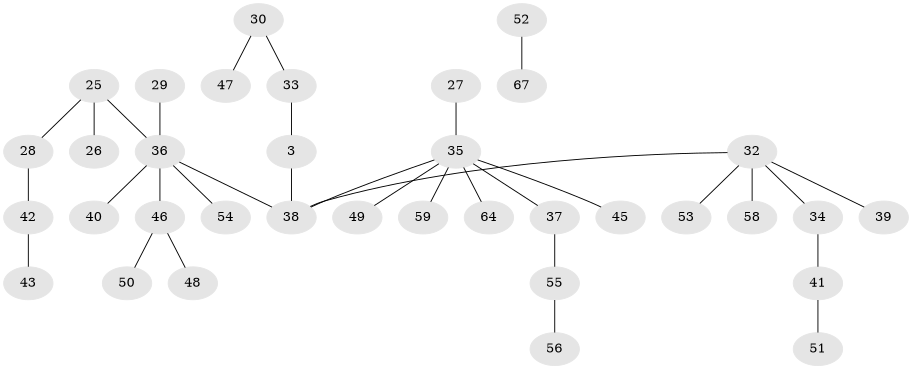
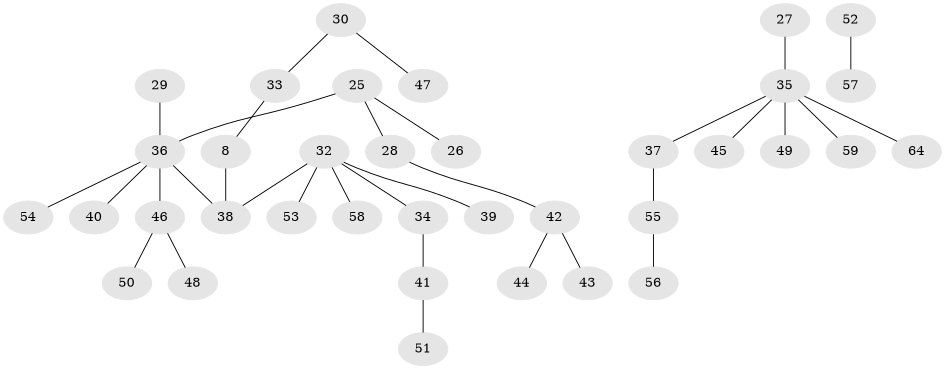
node "67": label "67" -> "57"
node "3": label "3" -> "8"
edge "35" -- "38": removed
node "44": added
